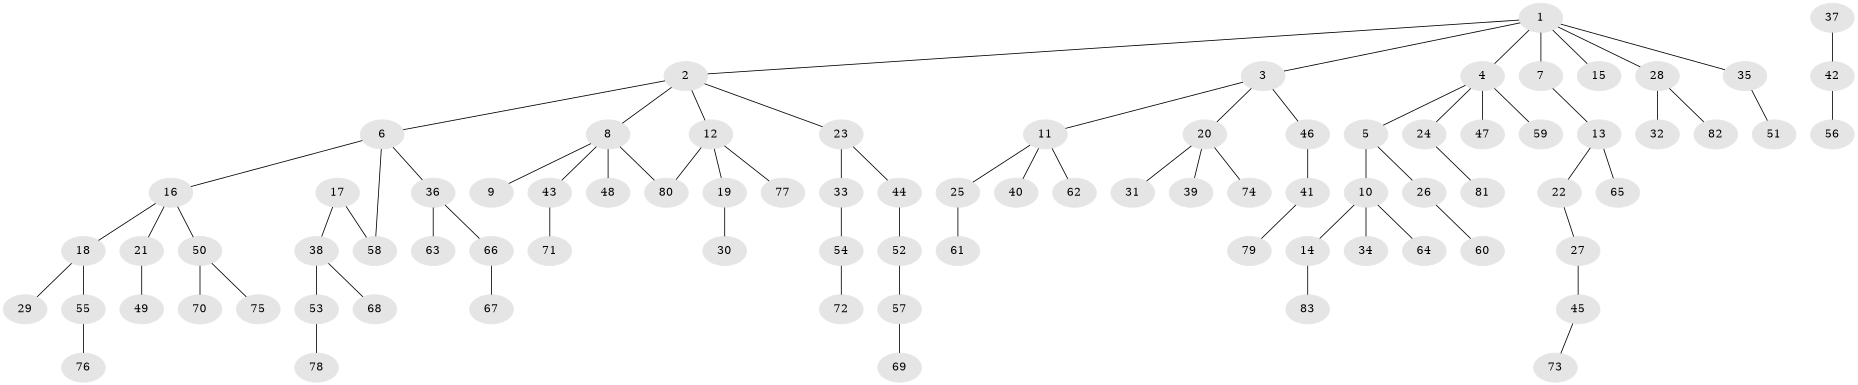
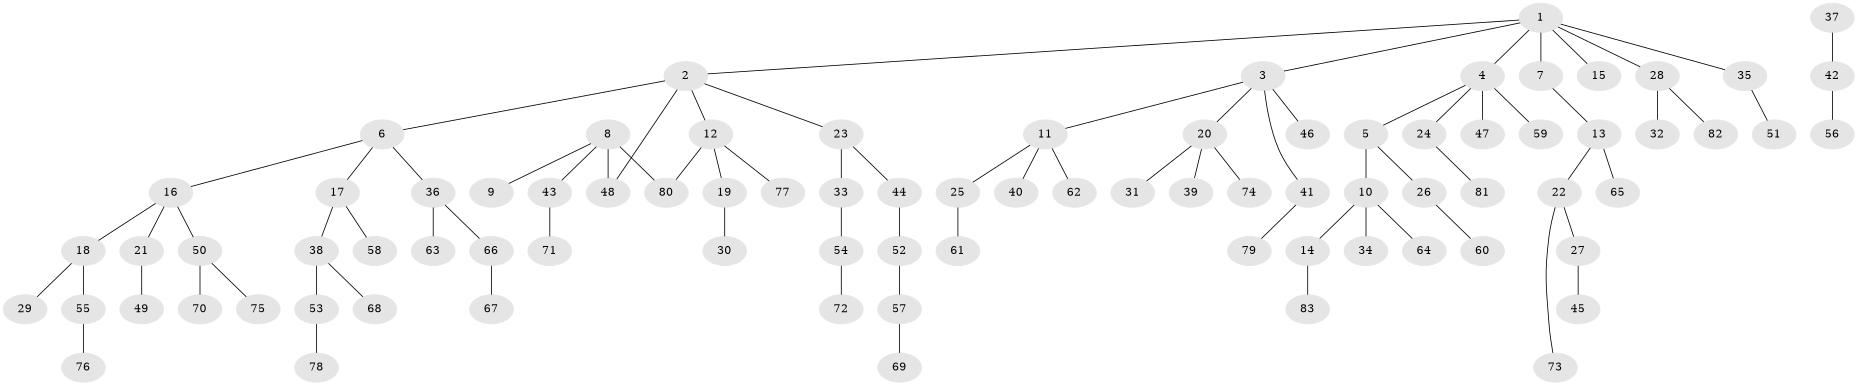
edge "2" -- "8": now "2" -- "48"
edge "46" -- "41": now "3" -- "41"
edge "6" -- "58": now "6" -- "17"
edge "45" -- "73": now "22" -- "73"
